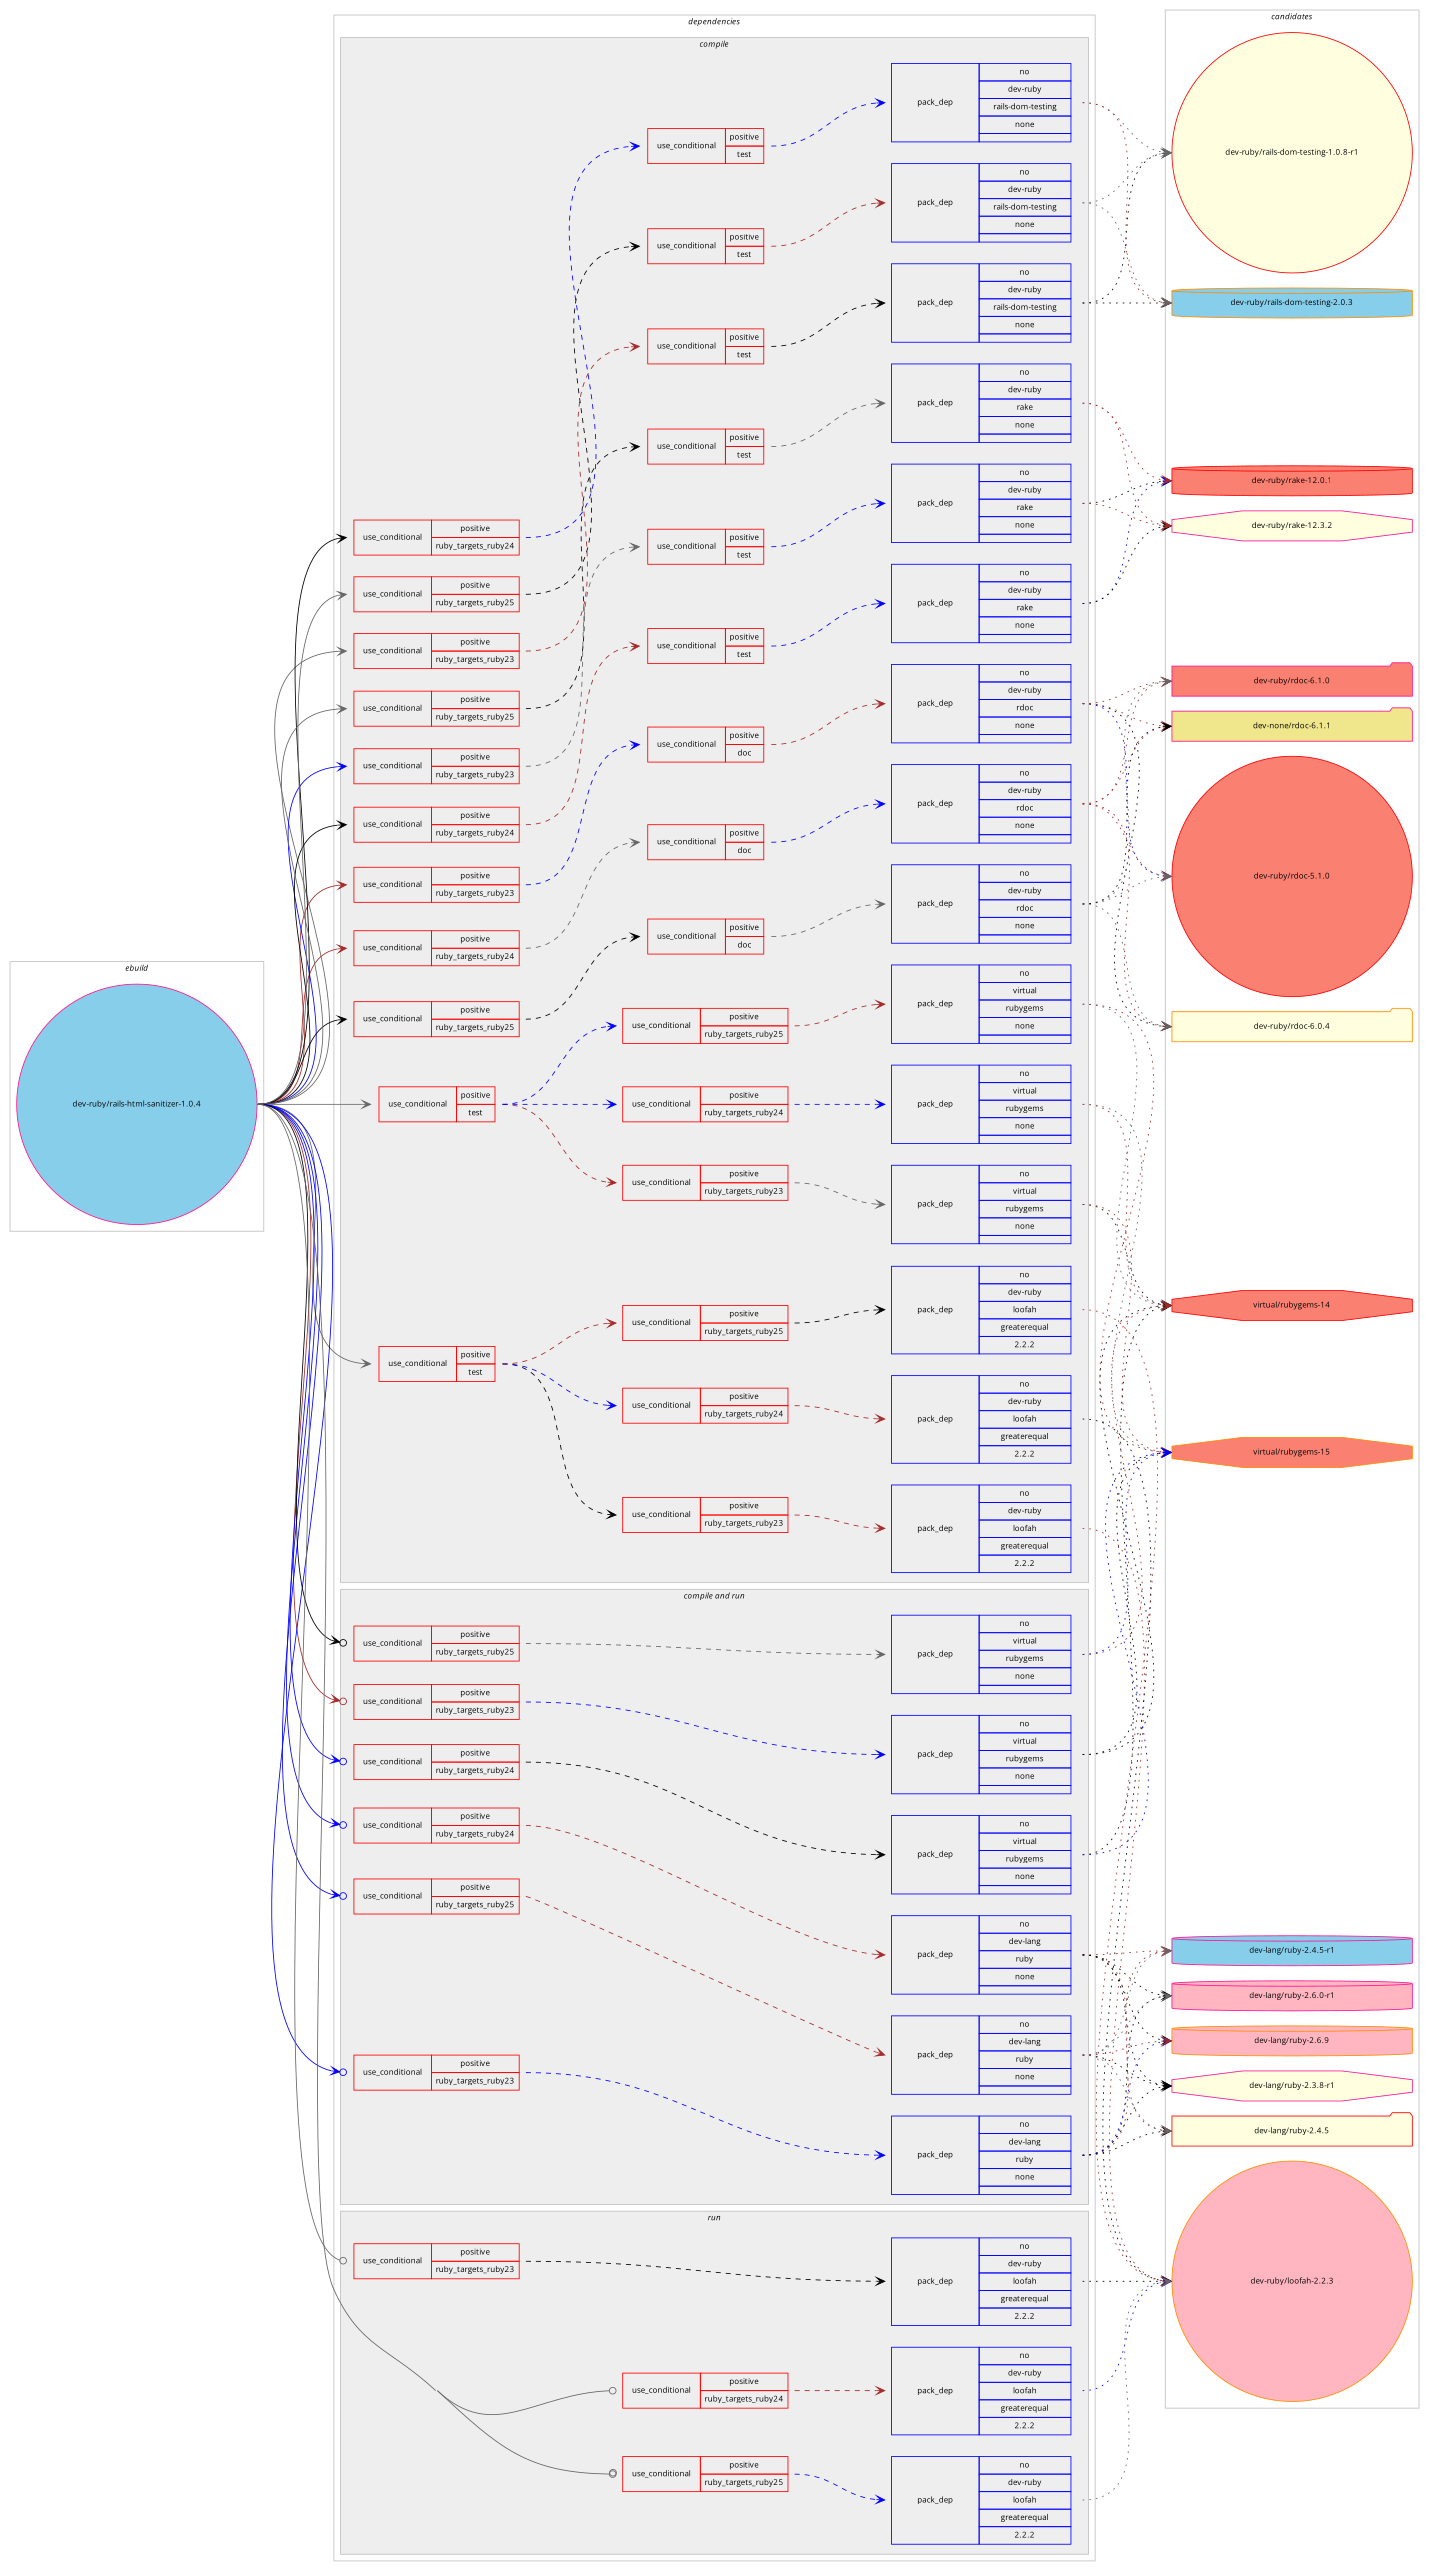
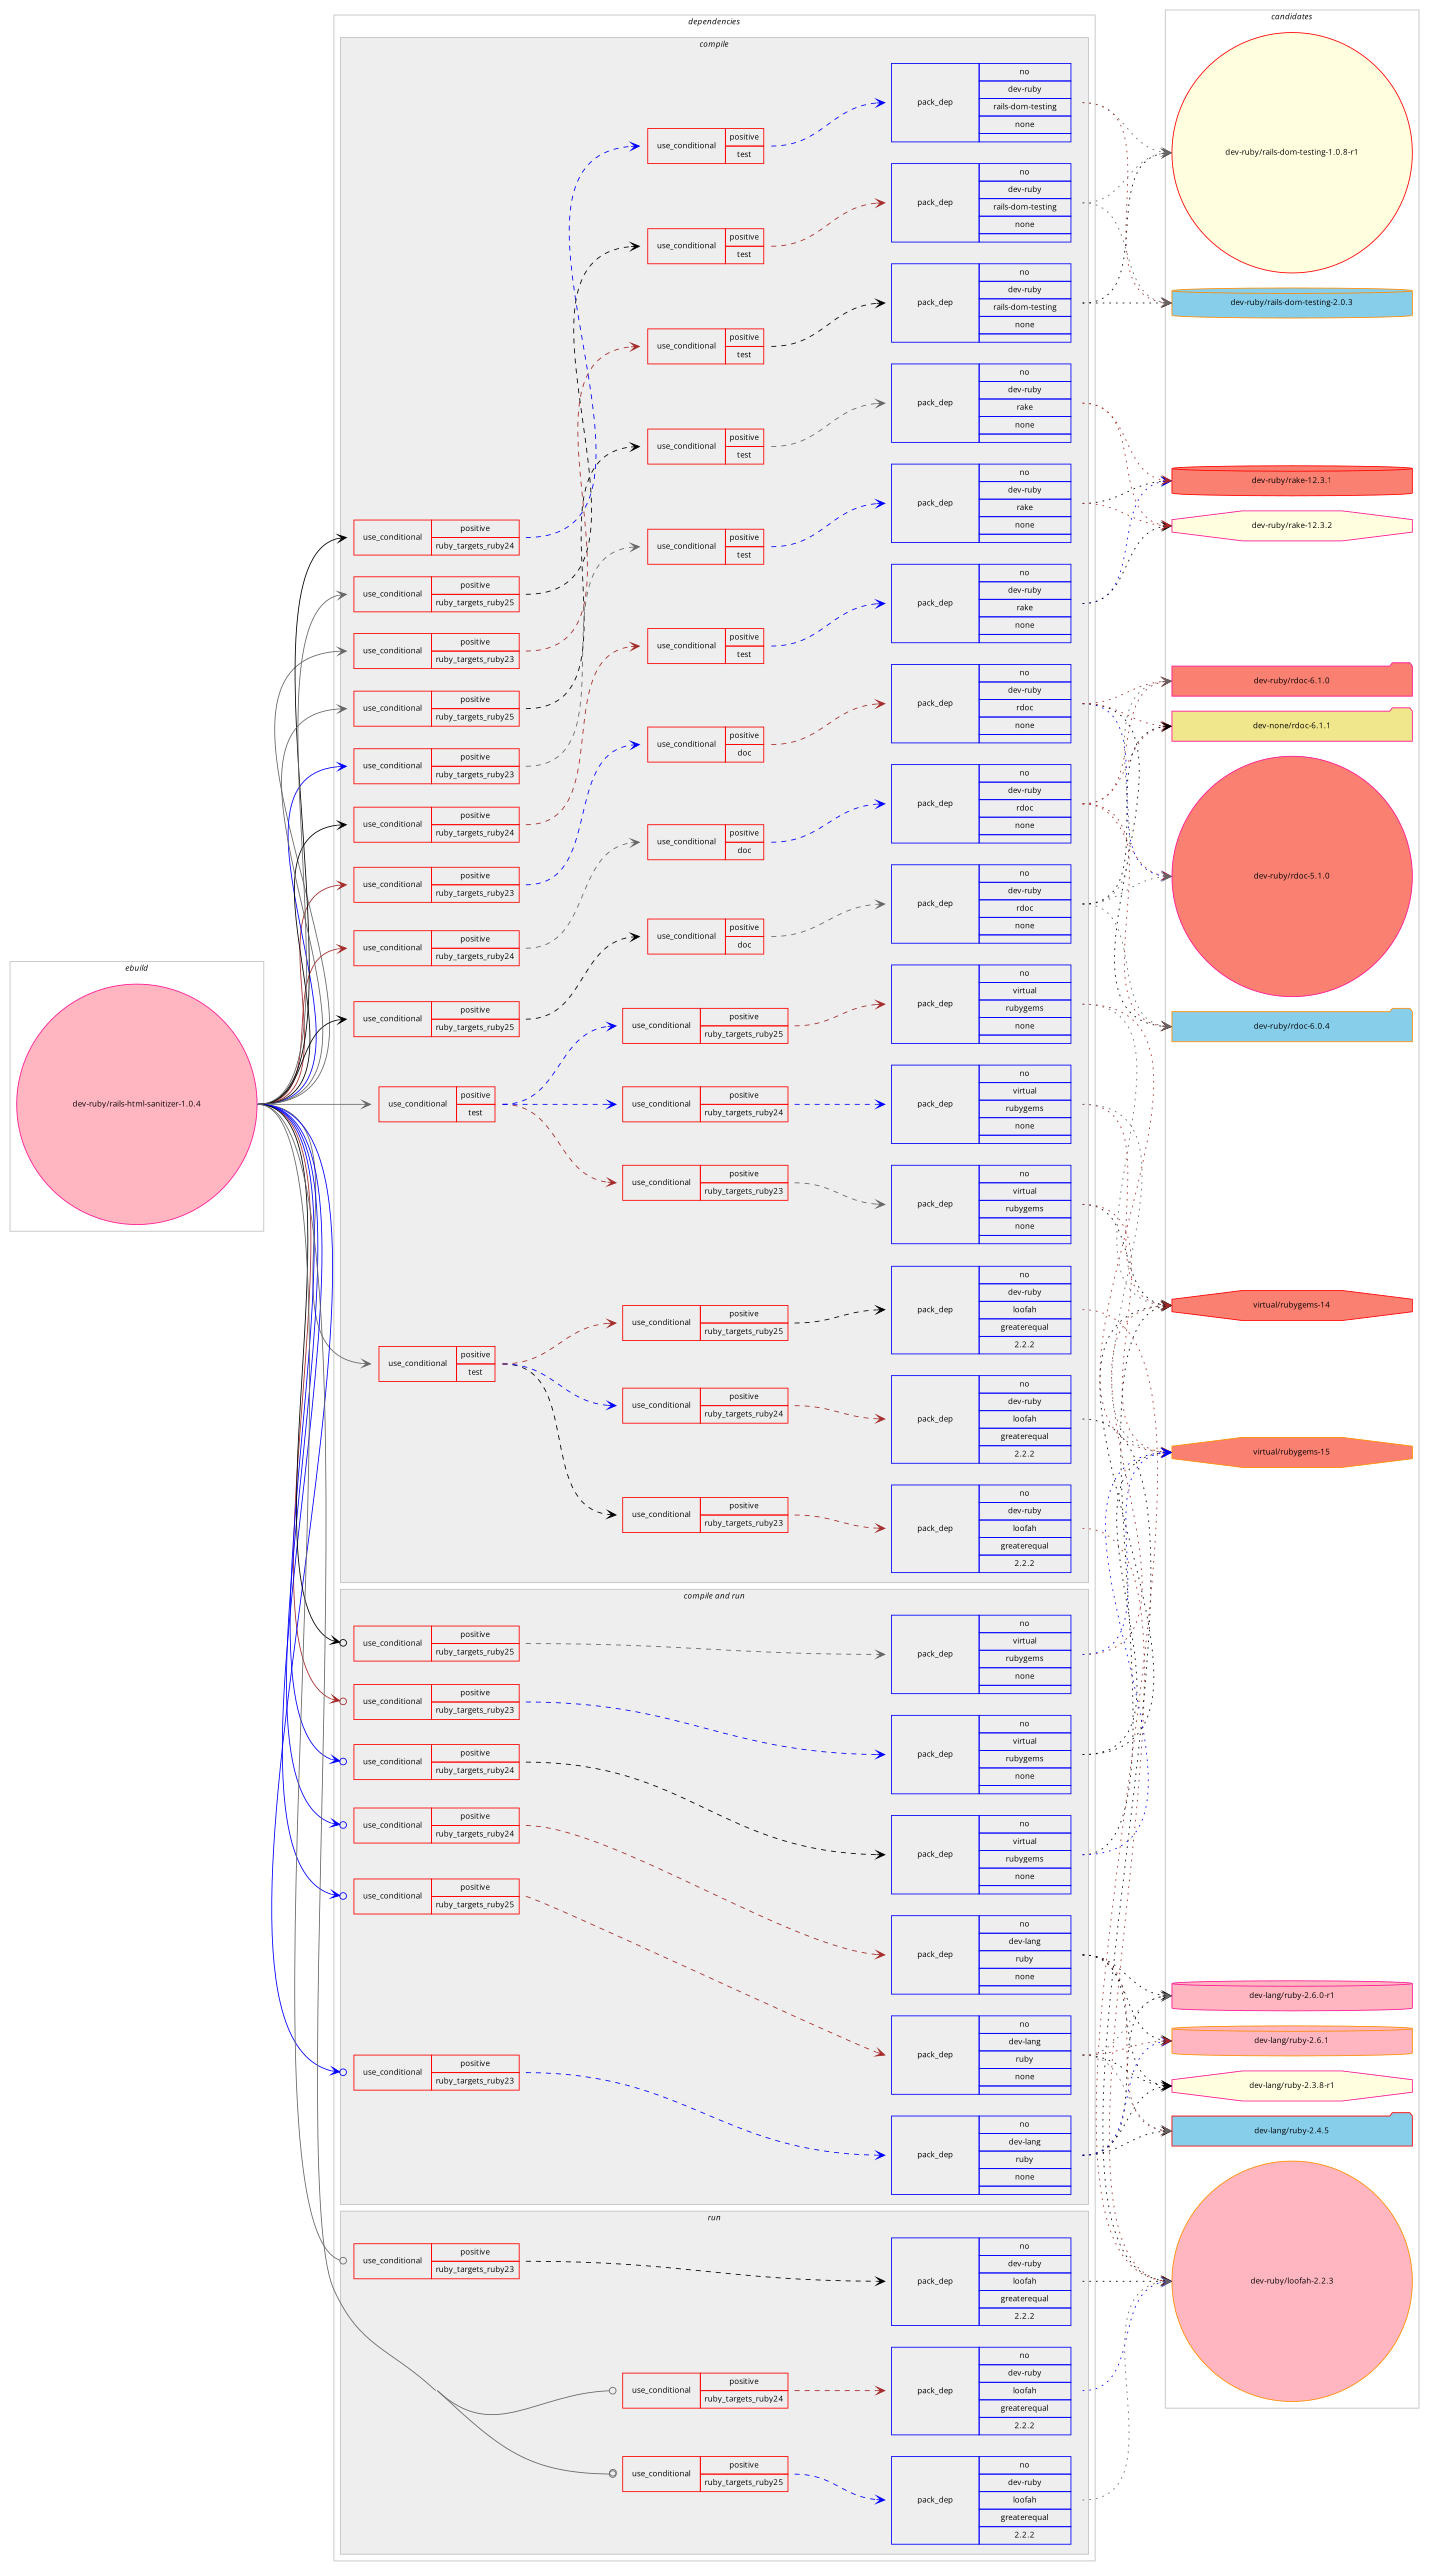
node "dev-ruby/rake-12.0.1": label "dev-ruby/rake-12.0.1" -> "dev-ruby/rake-12.3.1"
node "dev-ruby/rdoc-5.1.0": color red -> deeppink
node "dev-ruby/rdoc-6.0.4": fillcolor lightyellow -> skyblue
node "dev-ruby/rails-html-sanitizer-1.0.4": fillcolor skyblue -> lightpink
node "dev-lang/ruby-2.4.5-r1": removed
node "dev-lang/ruby-2.6.9": label "dev-lang/ruby-2.6.9" -> "dev-lang/ruby-2.6.1"
node "dev-lang/ruby-2.4.5": fillcolor lightyellow -> skyblue
